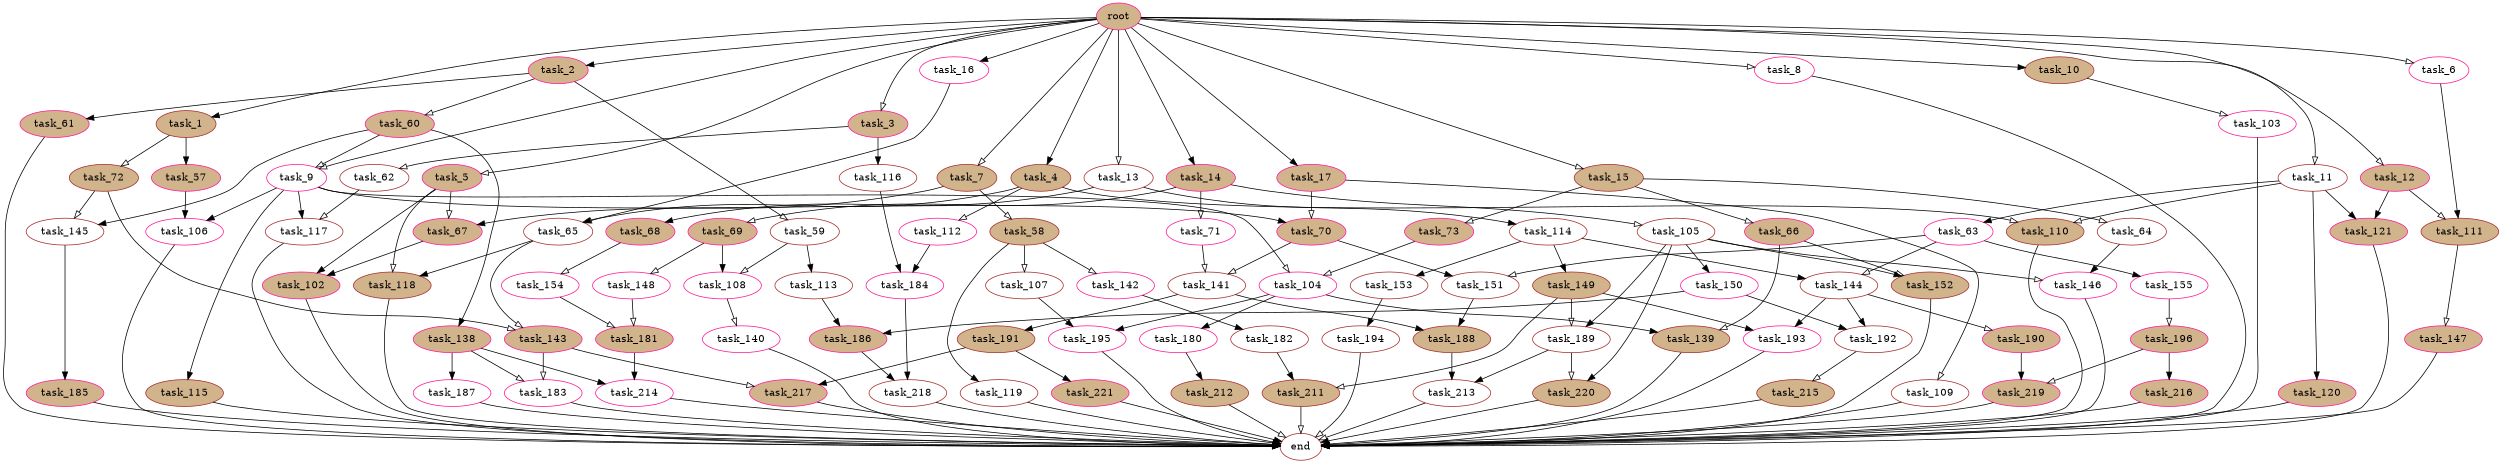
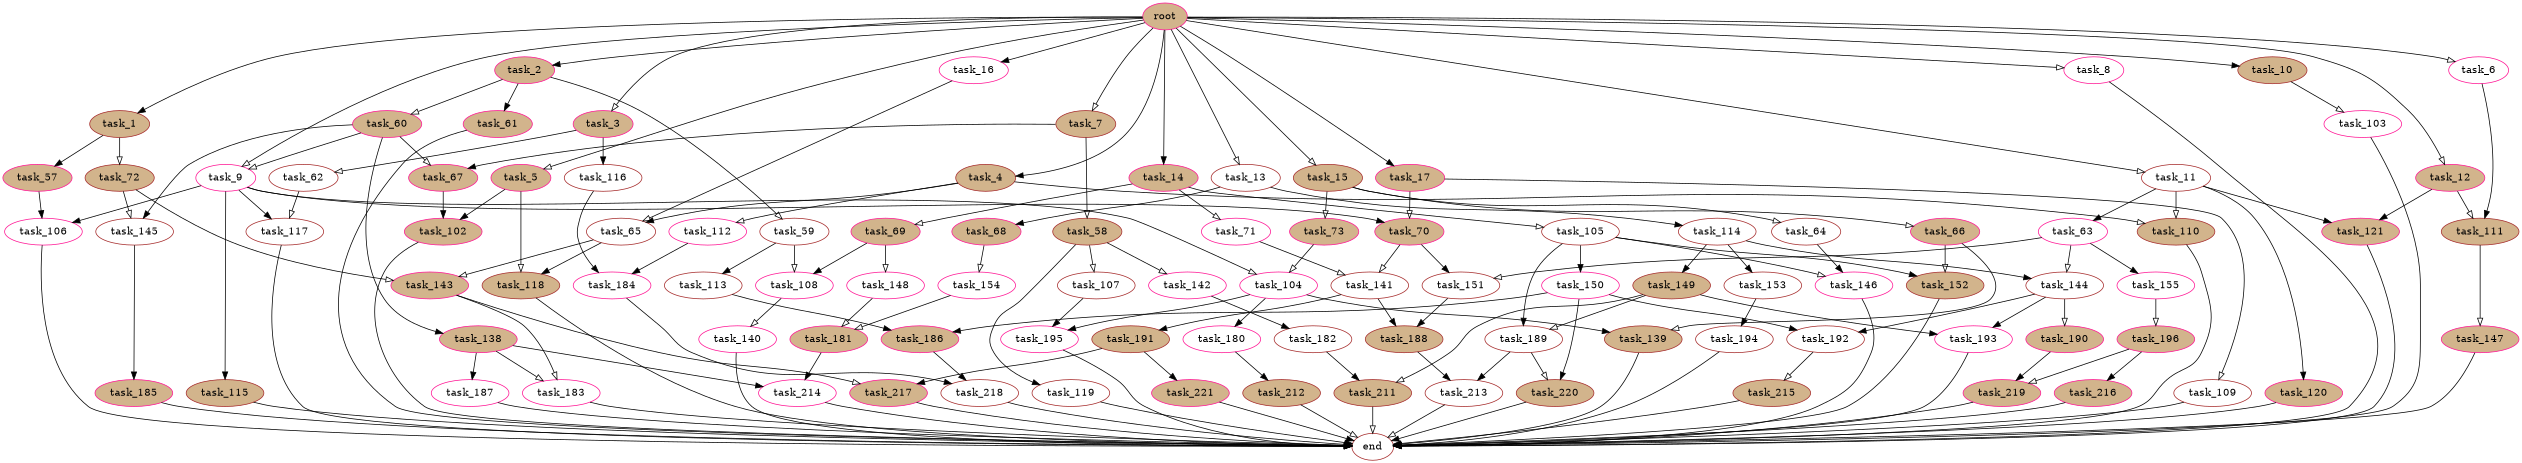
edge "task_5" -> "task_67": now "task_60" -> "task_67"
edge "task_105" -> "task_220": now "task_150" -> "task_220"
